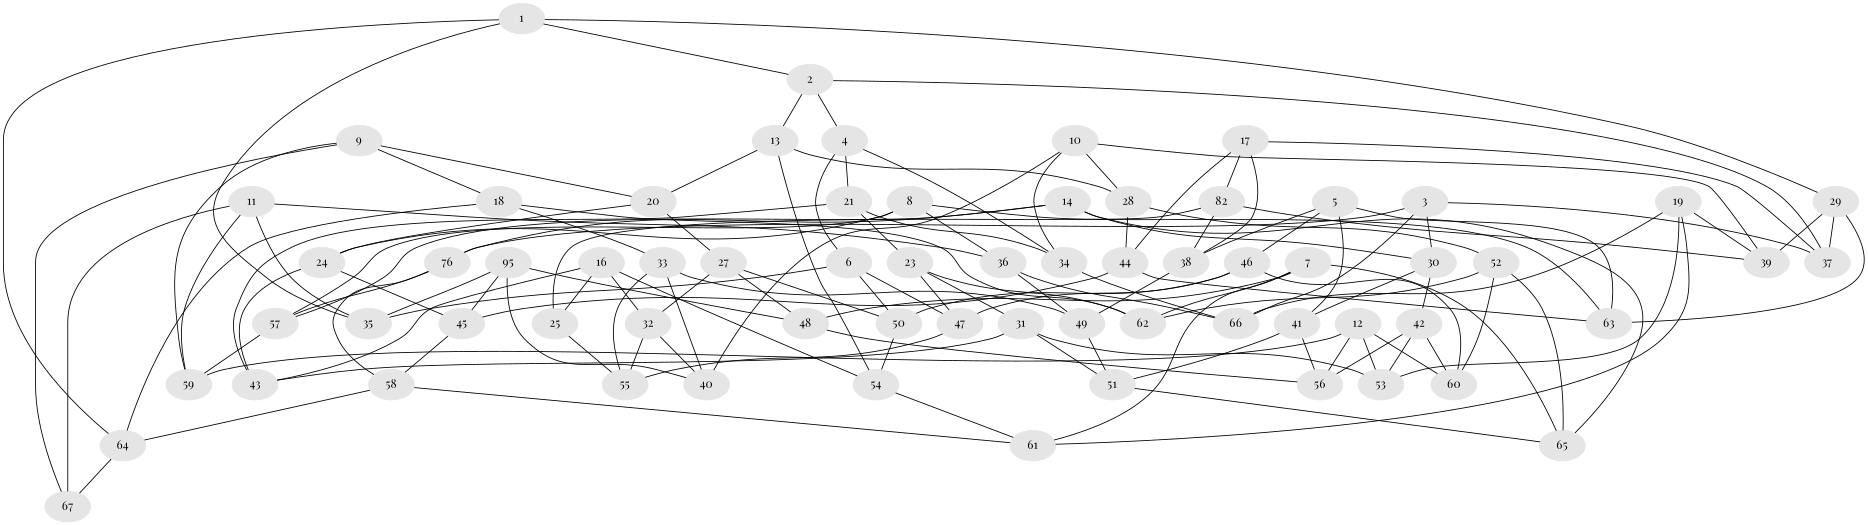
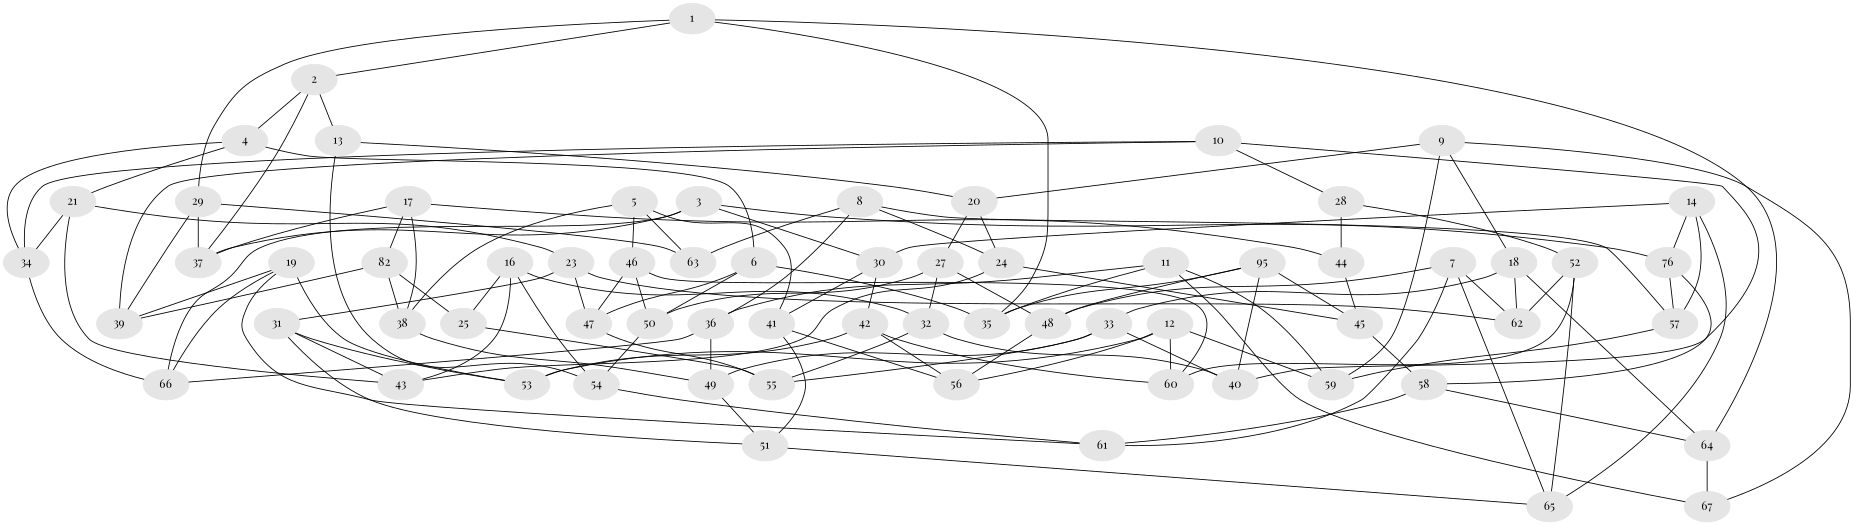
edge "13" -- "28": removed
edge "44" -- "63": removed
